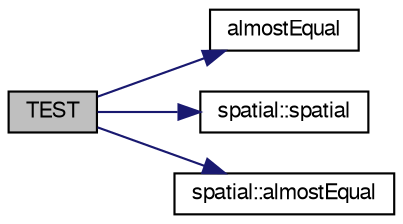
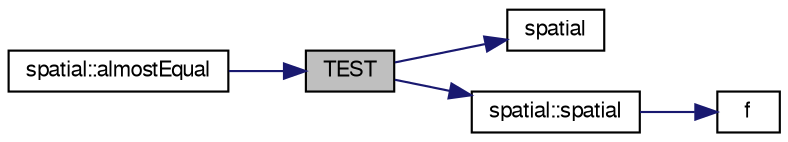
node "almostEqual": label "almostEqual" -> "spatial"
node "f": added
edge "TEST" -> "spatial::almostEqual": reversed
